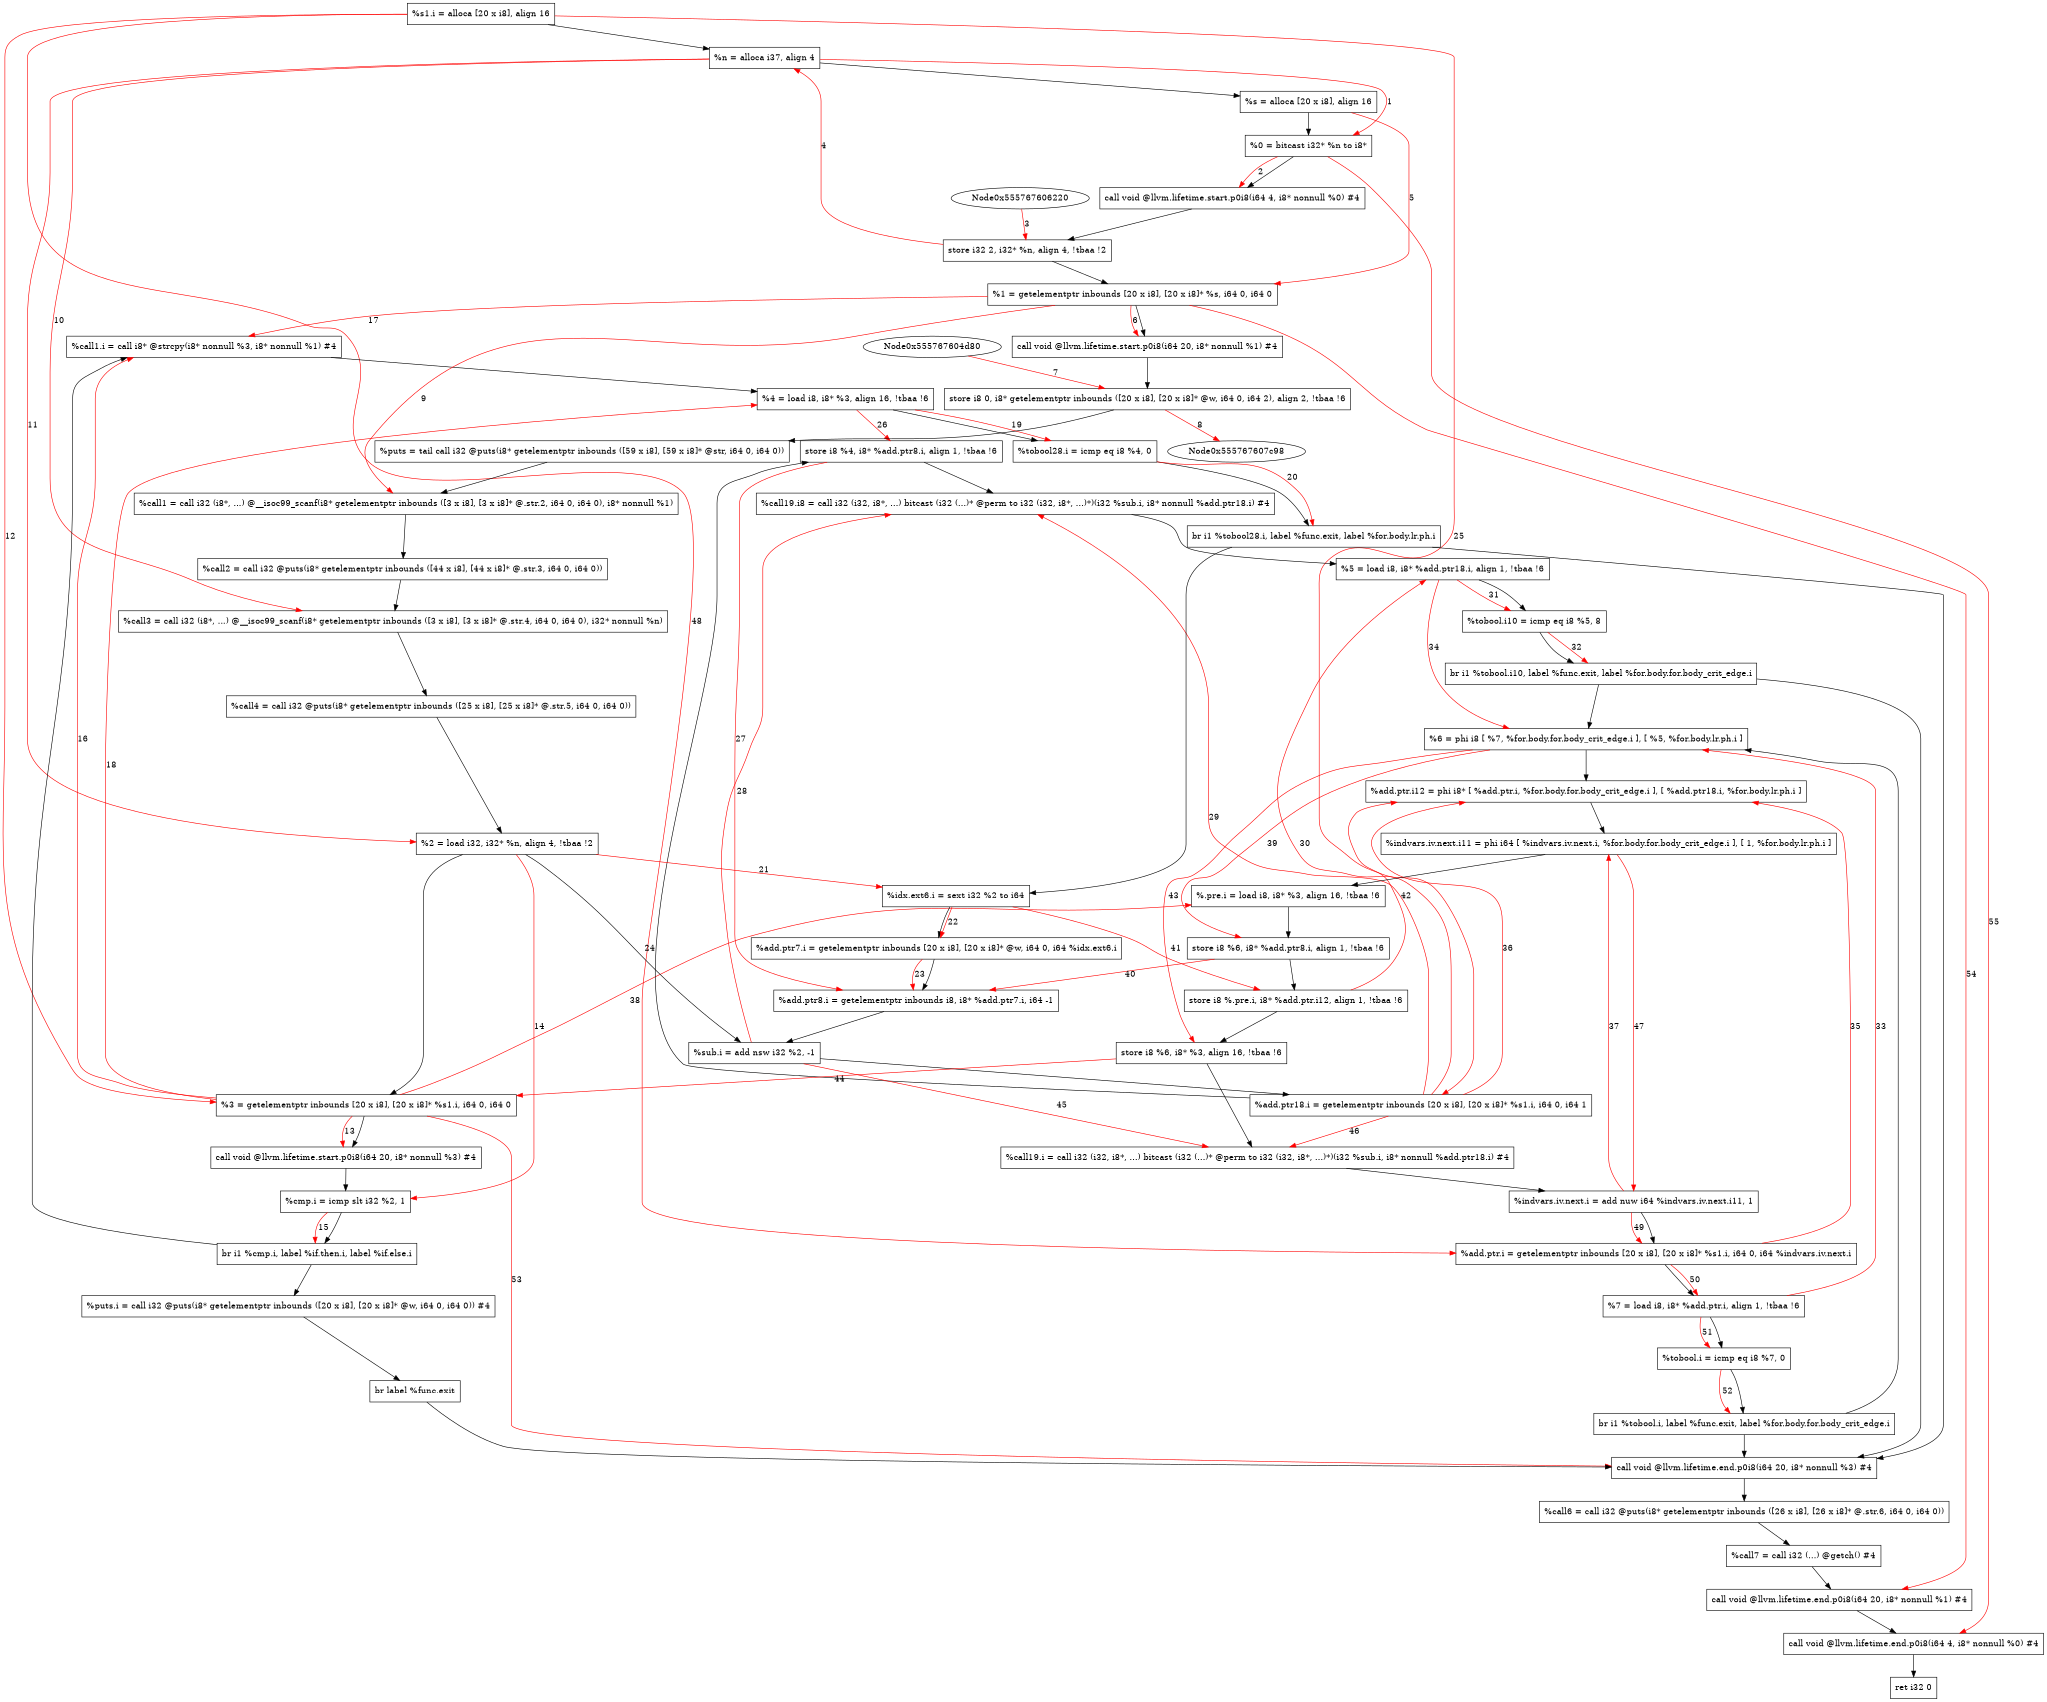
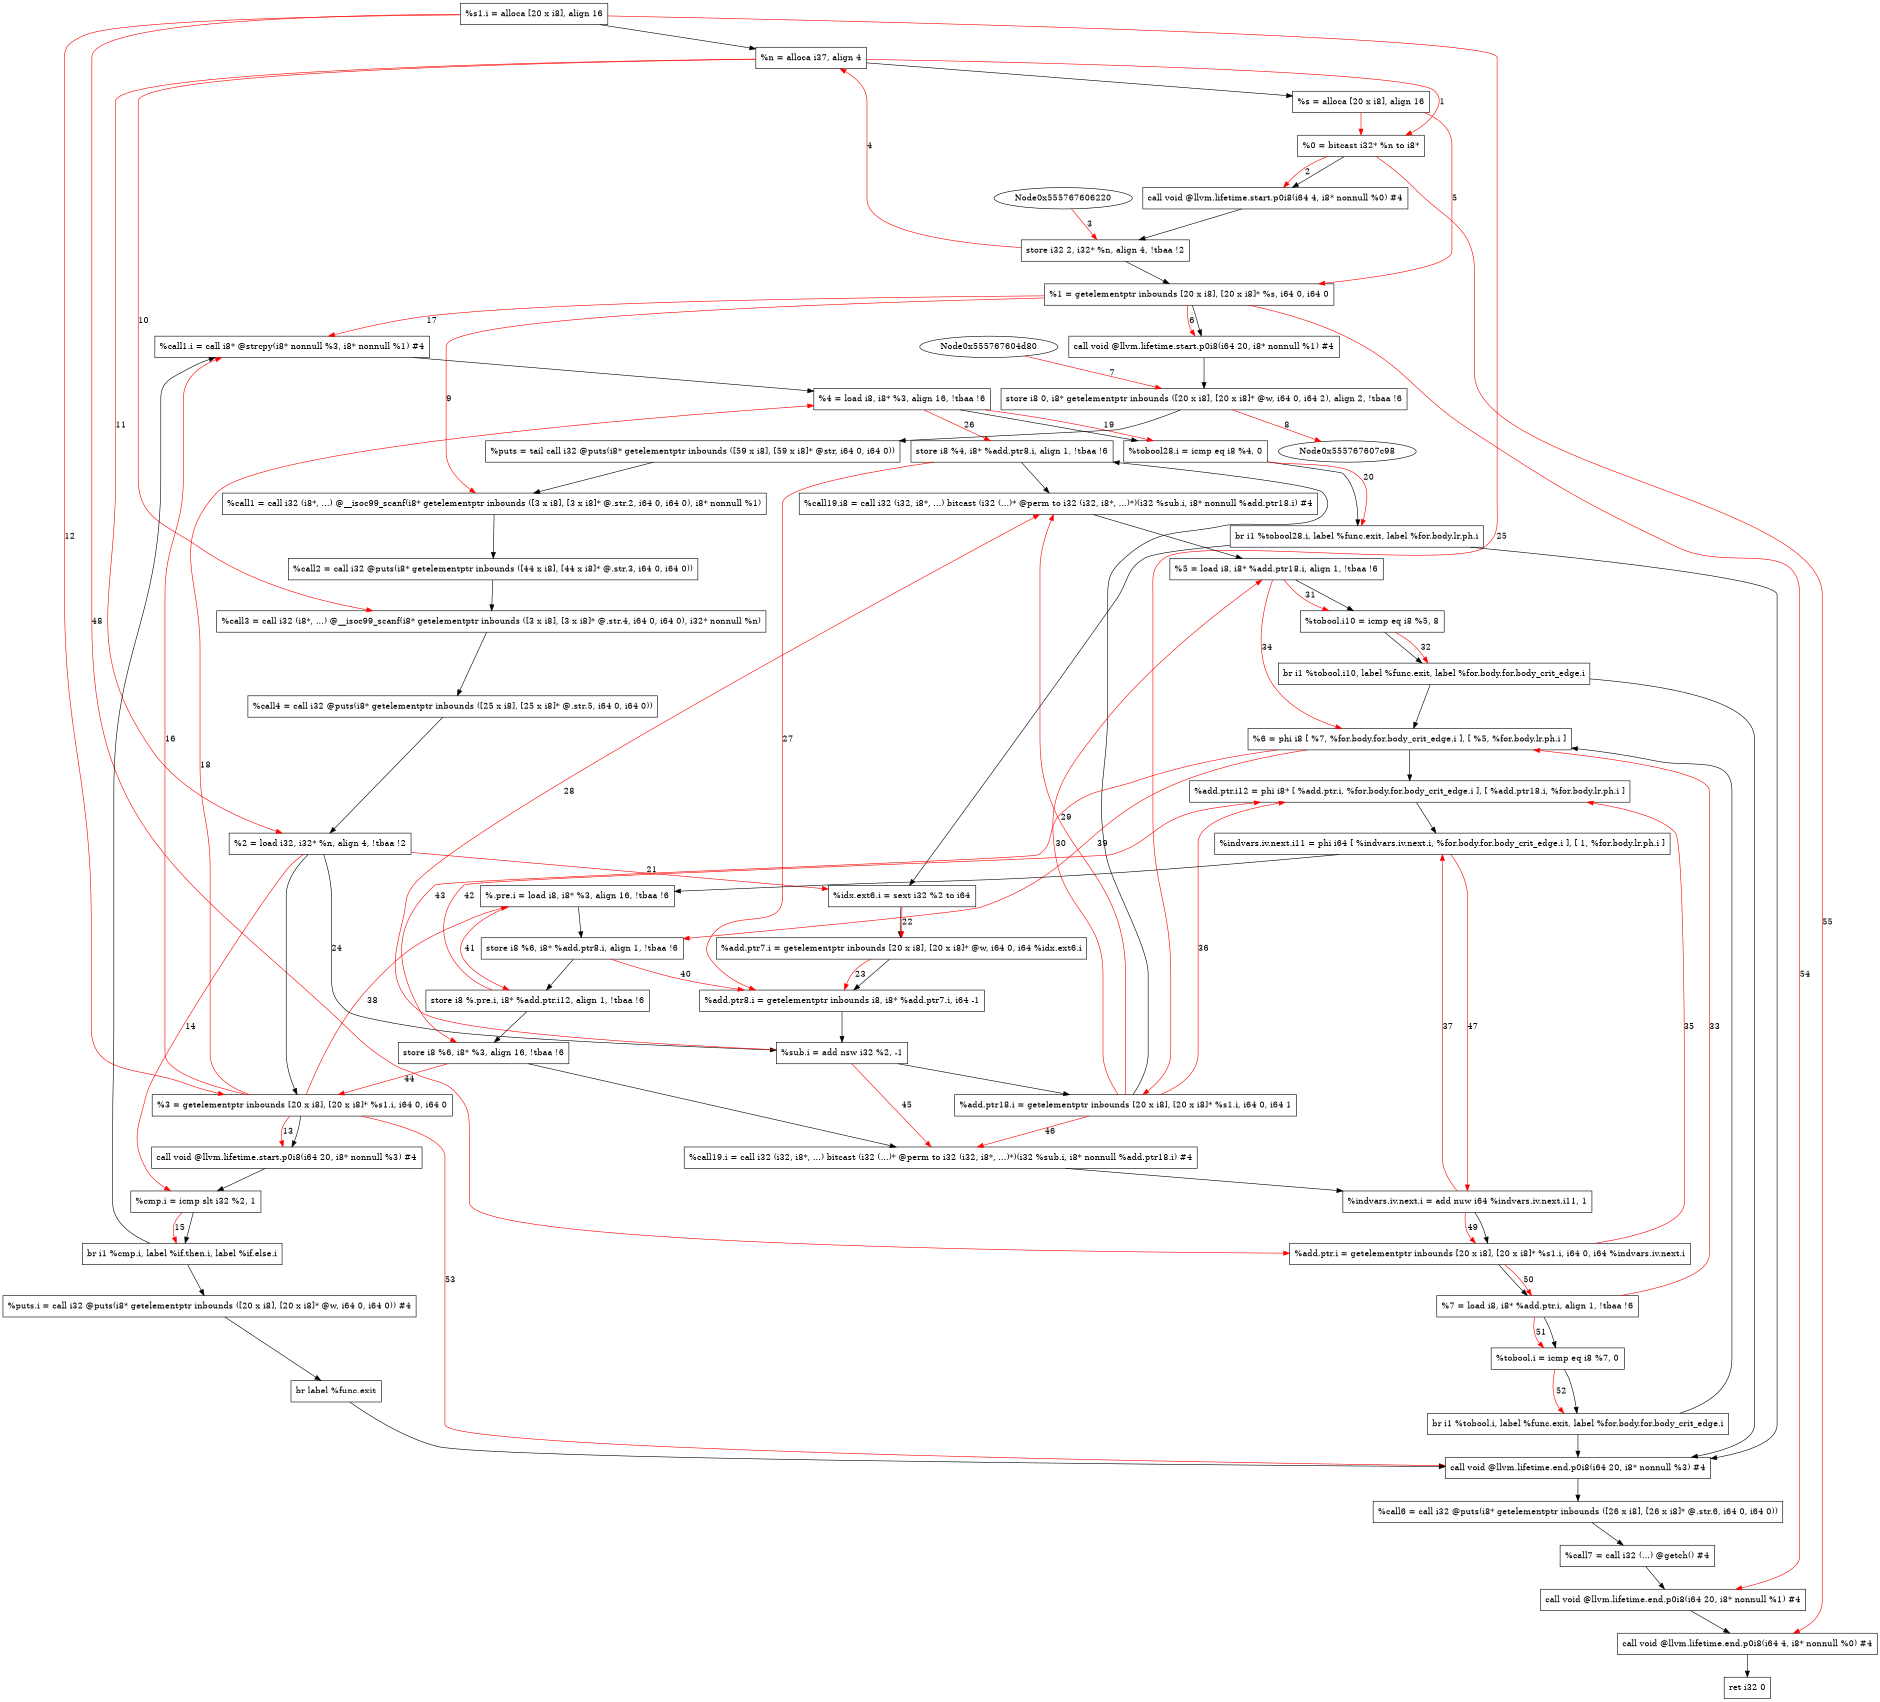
edge "%s = alloca [20 x i8], align 16" -> "%0 = bitcast i32* %n to i8*": color black -> red
edge "%idx.ext6.i = sext i32 %2 to i64" -> "store i8 %.pre.i, i8* %add.ptr.i12, align 1, !tbaa !6": now "%.pre.i = load i8, i8* %3, align 16, !tbaa !6" -> "store i8 %.pre.i, i8* %add.ptr.i12, align 1, !tbaa !6"
